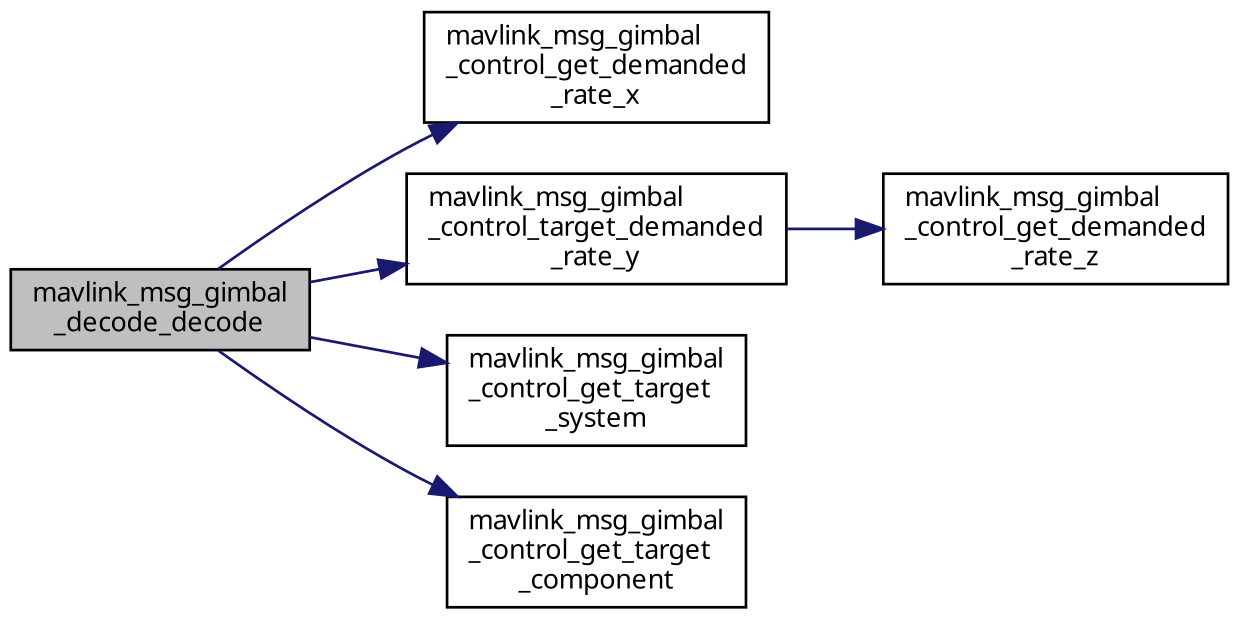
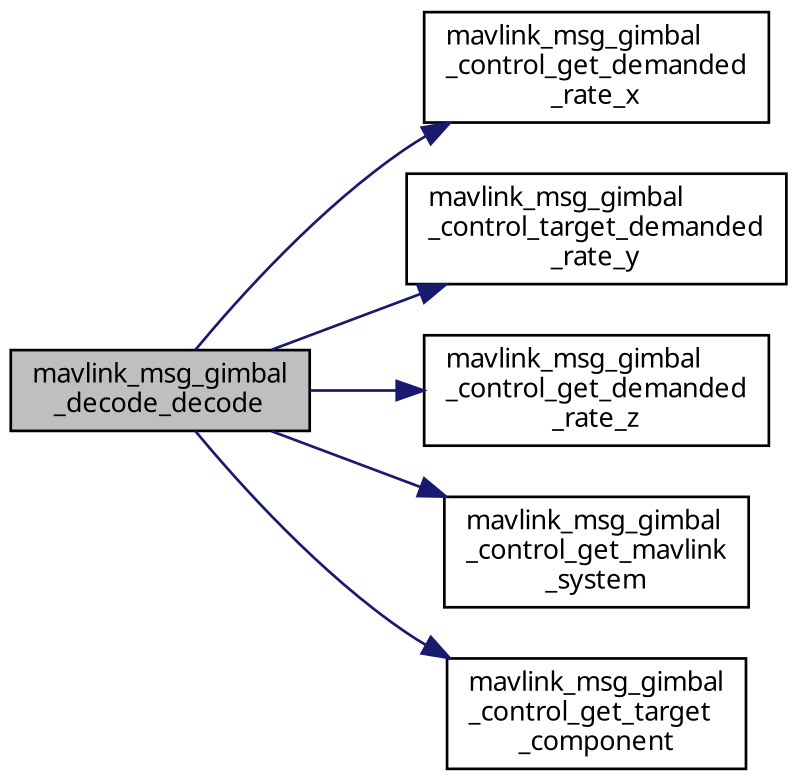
edge "mavlink_msg_gimbal _control_target_demanded _rate_y" -> "mavlink_msg_gimbal _control_get_demanded _rate_z": now "mavlink_msg_gimbal _decode_decode" -> "mavlink_msg_gimbal _control_get_demanded _rate_z"
node "mavlink_msg_gimbal _control_get_target _system": label "mavlink_msg_gimbal _control_get_target _system" -> "mavlink_msg_gimbal _control_get_mavlink _system"
